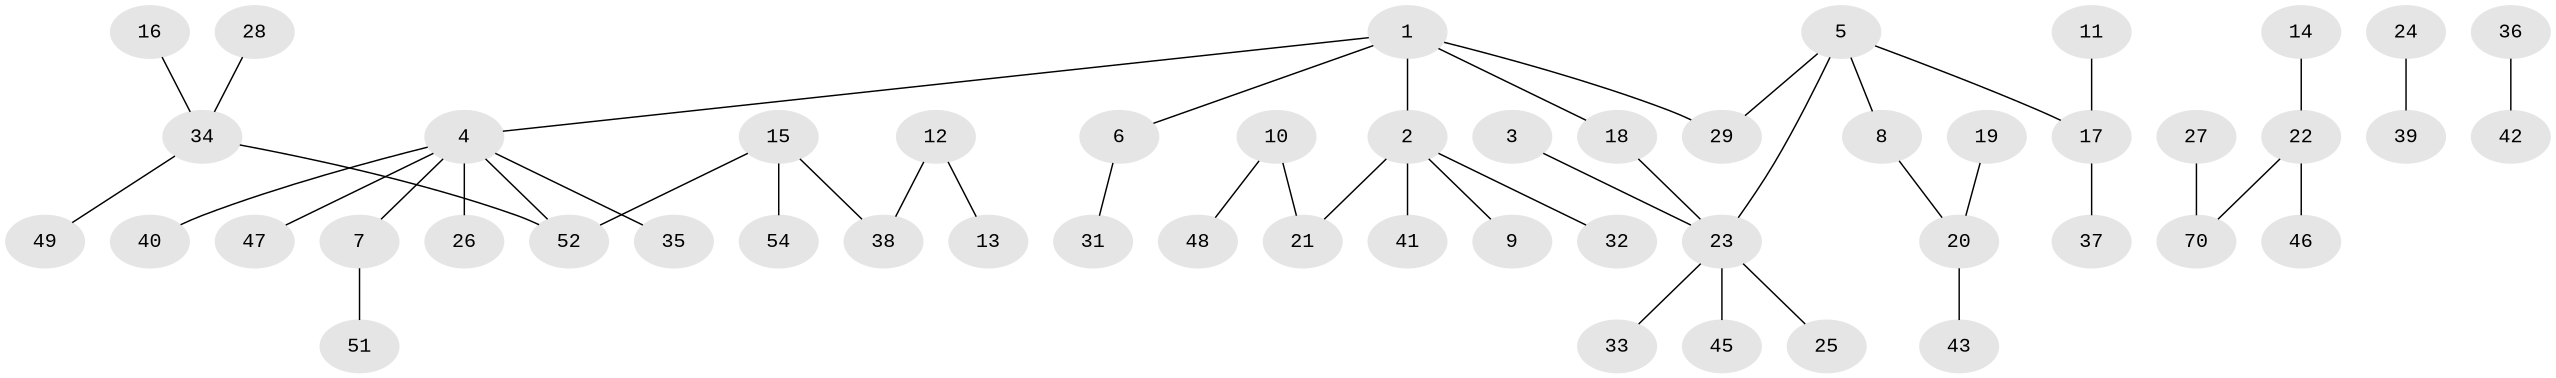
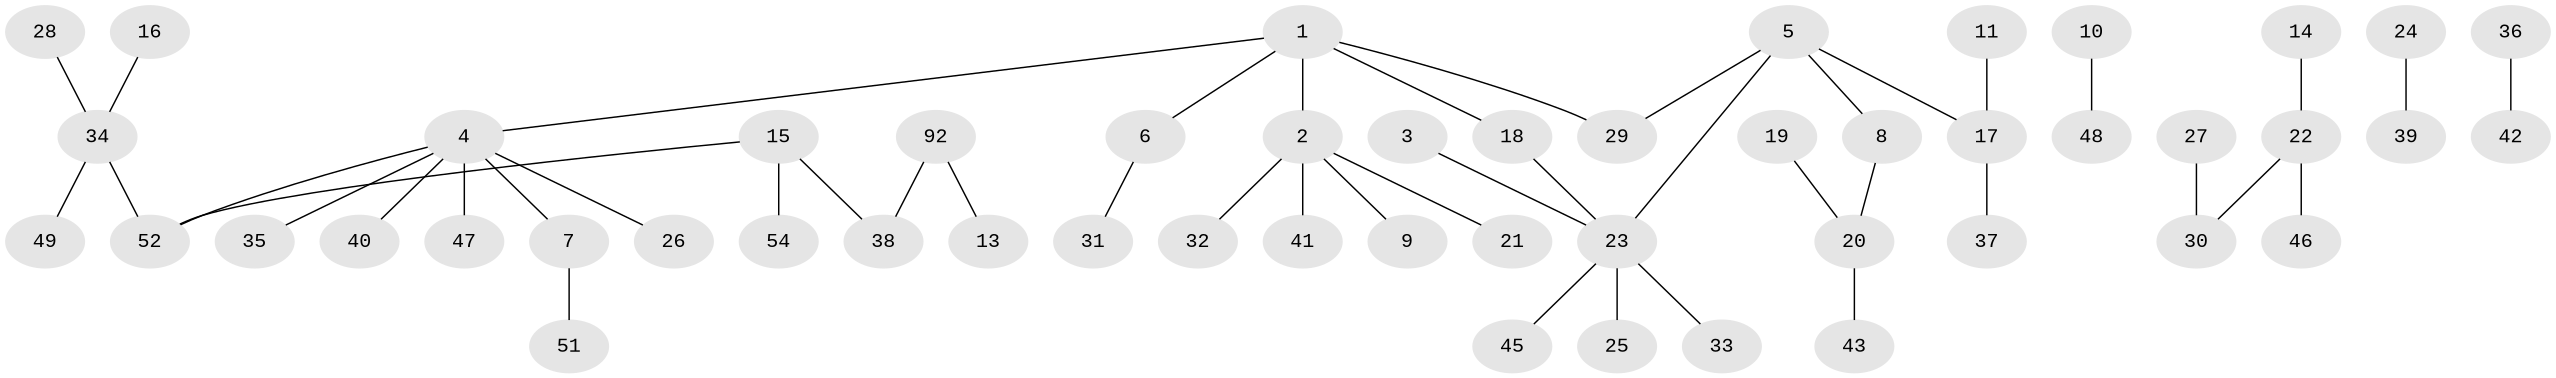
node "12": label "12" -> "92"
edge "10" -- "21": removed
node "70": label "70" -> "30"
